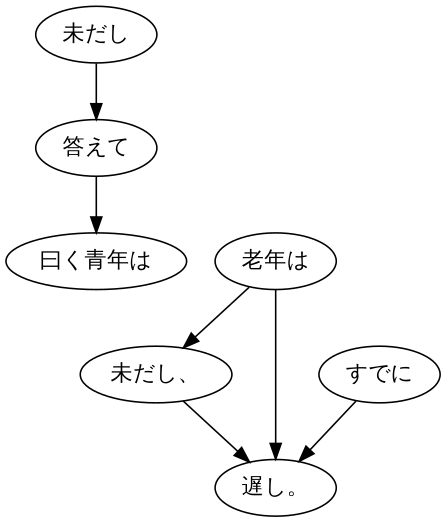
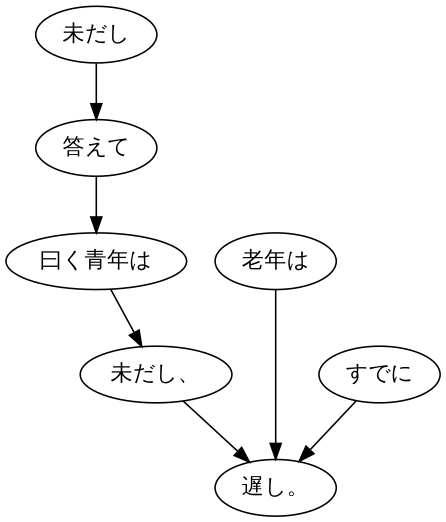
edge "老年は" -> "未だし、": now "曰く青年は" -> "未だし、"
